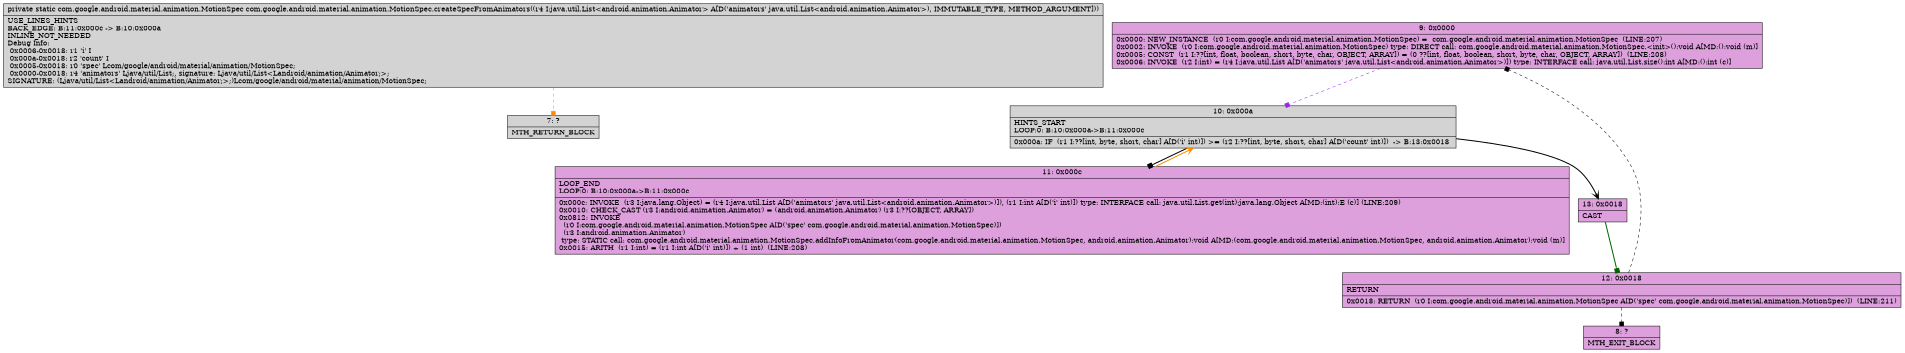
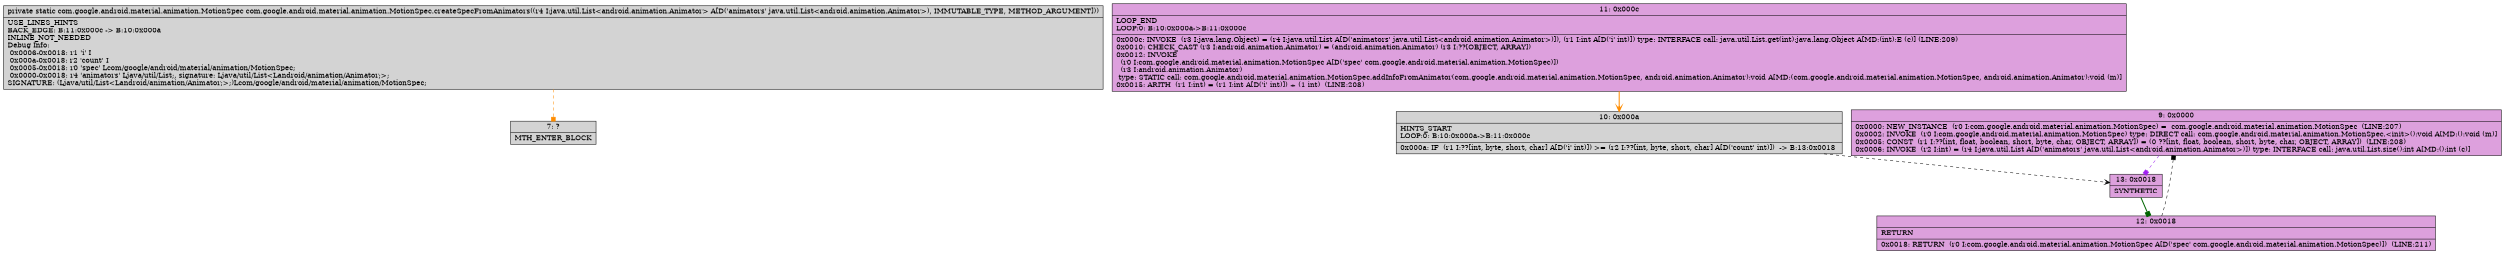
edge "9: 0x0000" -> "10: 0x000a": now "9: 0x0000" -> "13: 0x0018"
node "7: ?": text "MTH_RETURN_BLOCK" -> "MTH_ENTER_BLOCK"
edge "10: 0x000a" -> "13: 0x0018": style bold -> dashed
edge "10: 0x000a" -> "11: 0x000c": removed
node "13: 0x0018": text "CAST" -> "SYNTHETIC"
node "11: 0x000c": text "0x0812: INVOKE" -> "0x0012: INVOKE"
node "8: ?": removed
